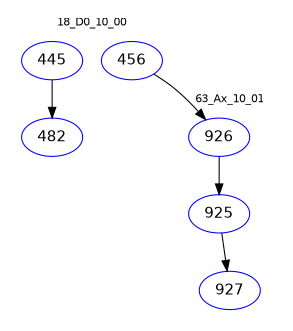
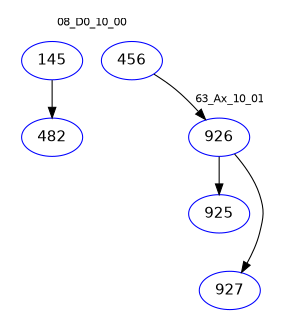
cluster "18_D0_10_00": label "18_D0_10_00" -> "08_D0_10_00"
node "445": label "445" -> "145"
edge "925" -> "927": now "926" -> "927"
